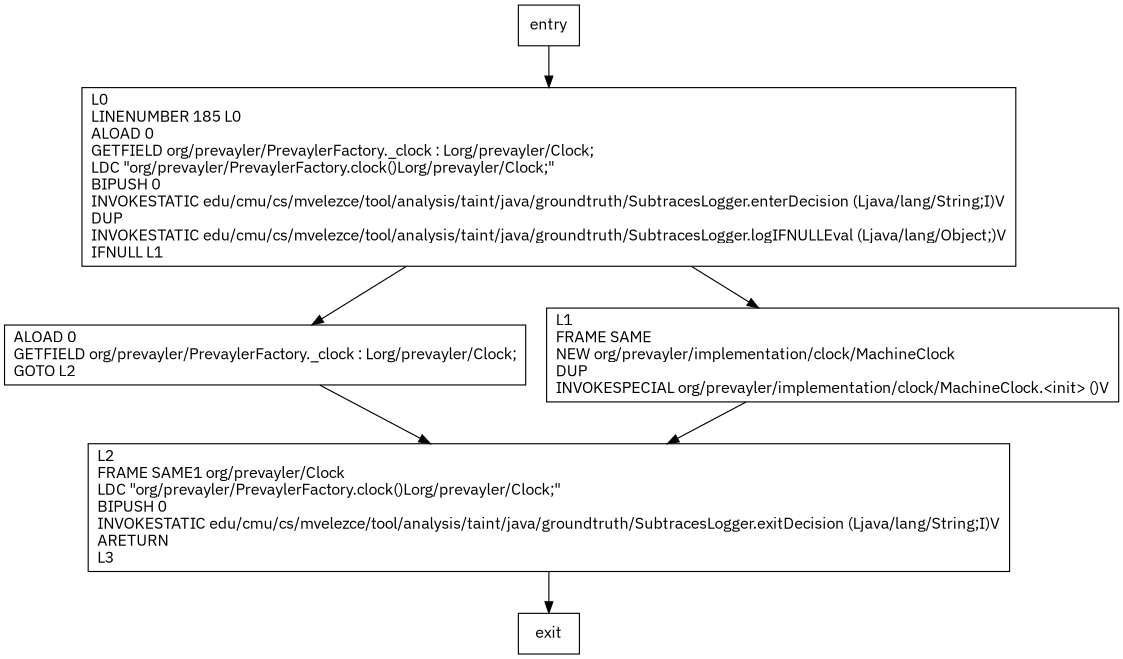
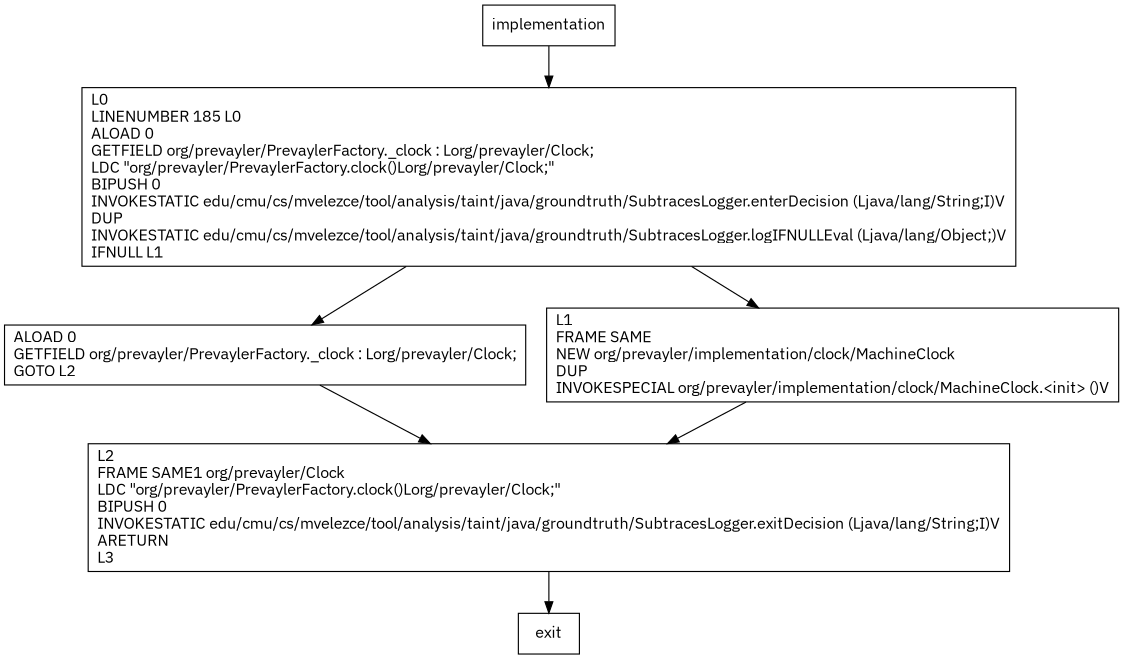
node "entry": label "entry" -> "implementation"
